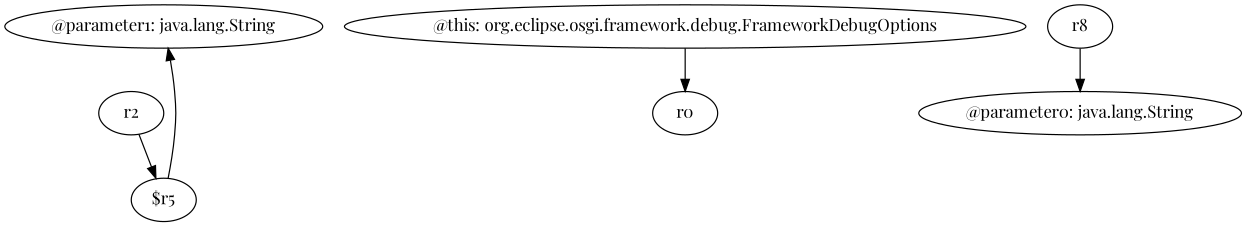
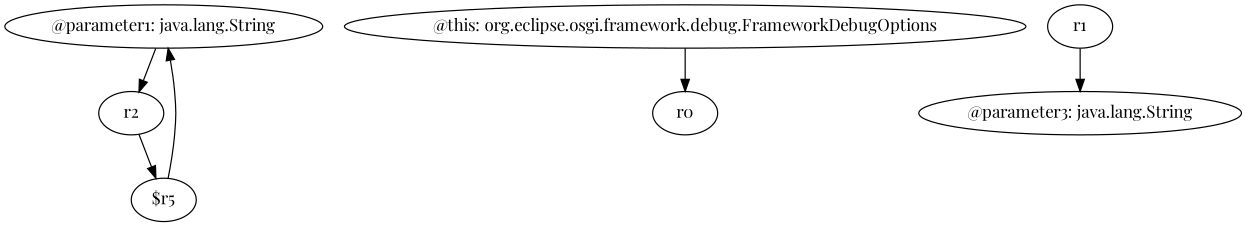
node "r8": label "r8" -> "r1"
edge "@parameter1: java.lang.String" -> "r2": added
node "@parameter0: java.lang.String": label "@parameter0: java.lang.String" -> "@parameter3: java.lang.String"
